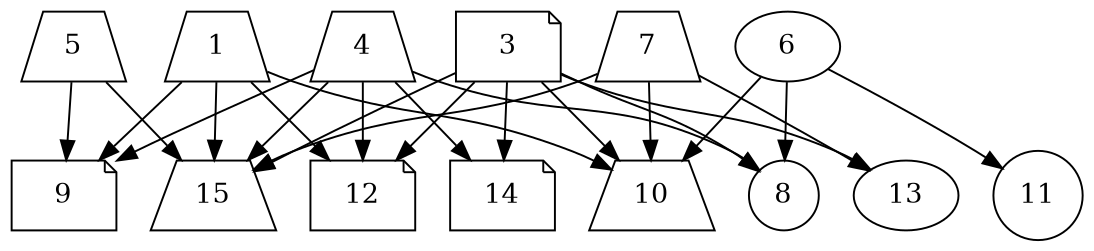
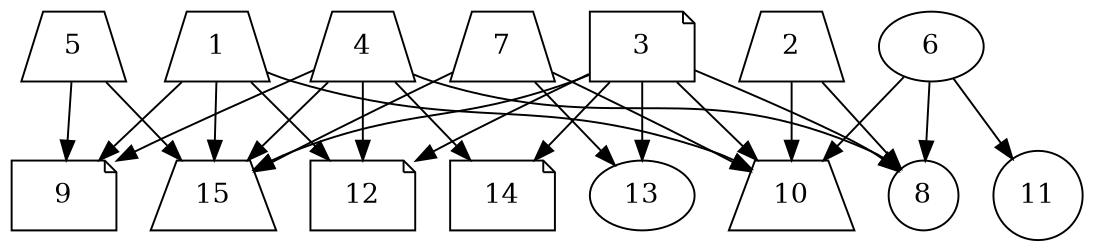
node "2": added
